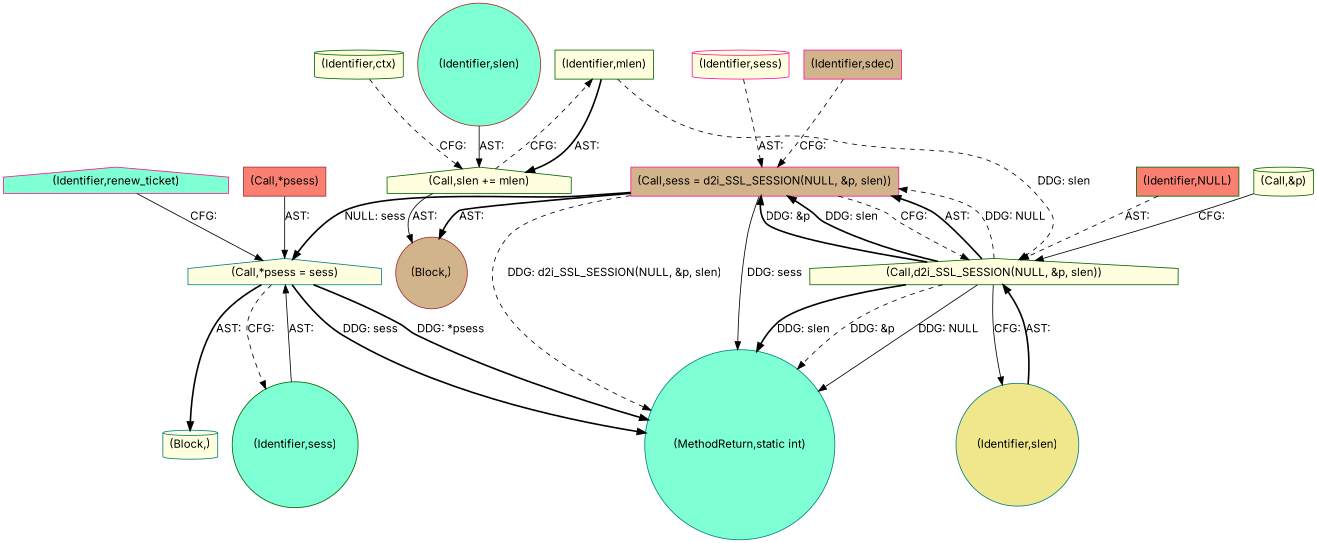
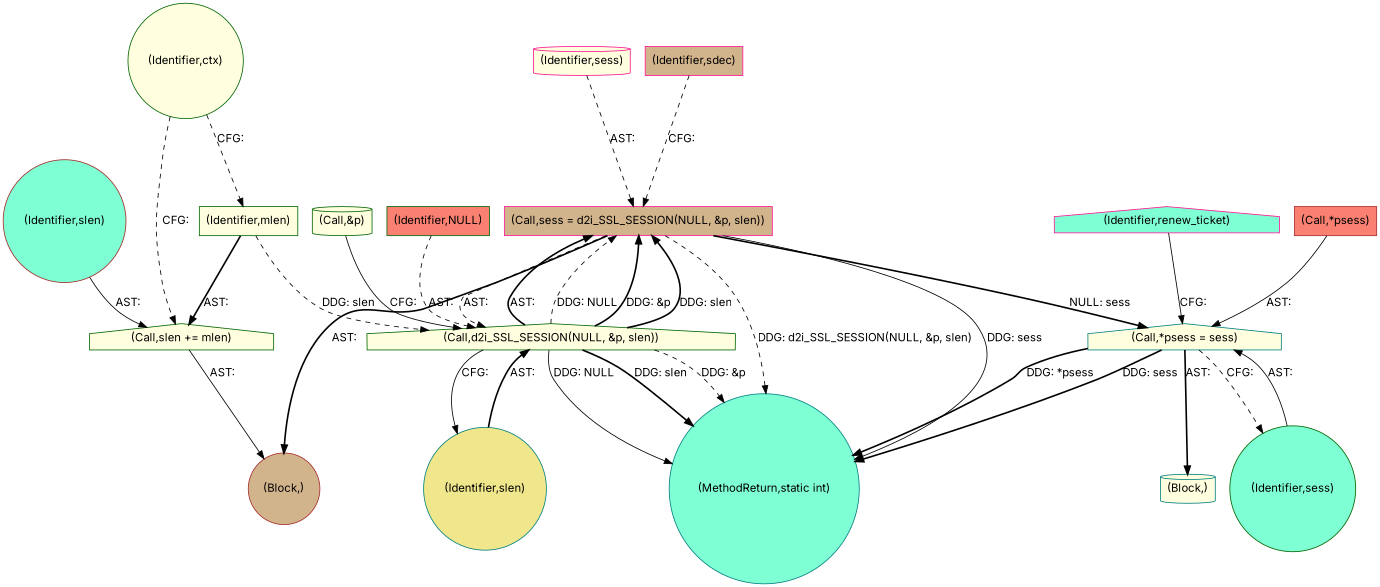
node "(Identifier,ctx)": shape cylinder -> circle
edge "(Call,slen += mlen)" -> "(Identifier,mlen)": now "(Identifier,ctx)" -> "(Identifier,mlen)"
edge "(Call,sess = d2i_SSL_SESSION(NULL, &p, slen))" -> "(Call,d2i_SSL_SESSION(NULL, &p, slen))": label "CFG: " -> "AST: "
